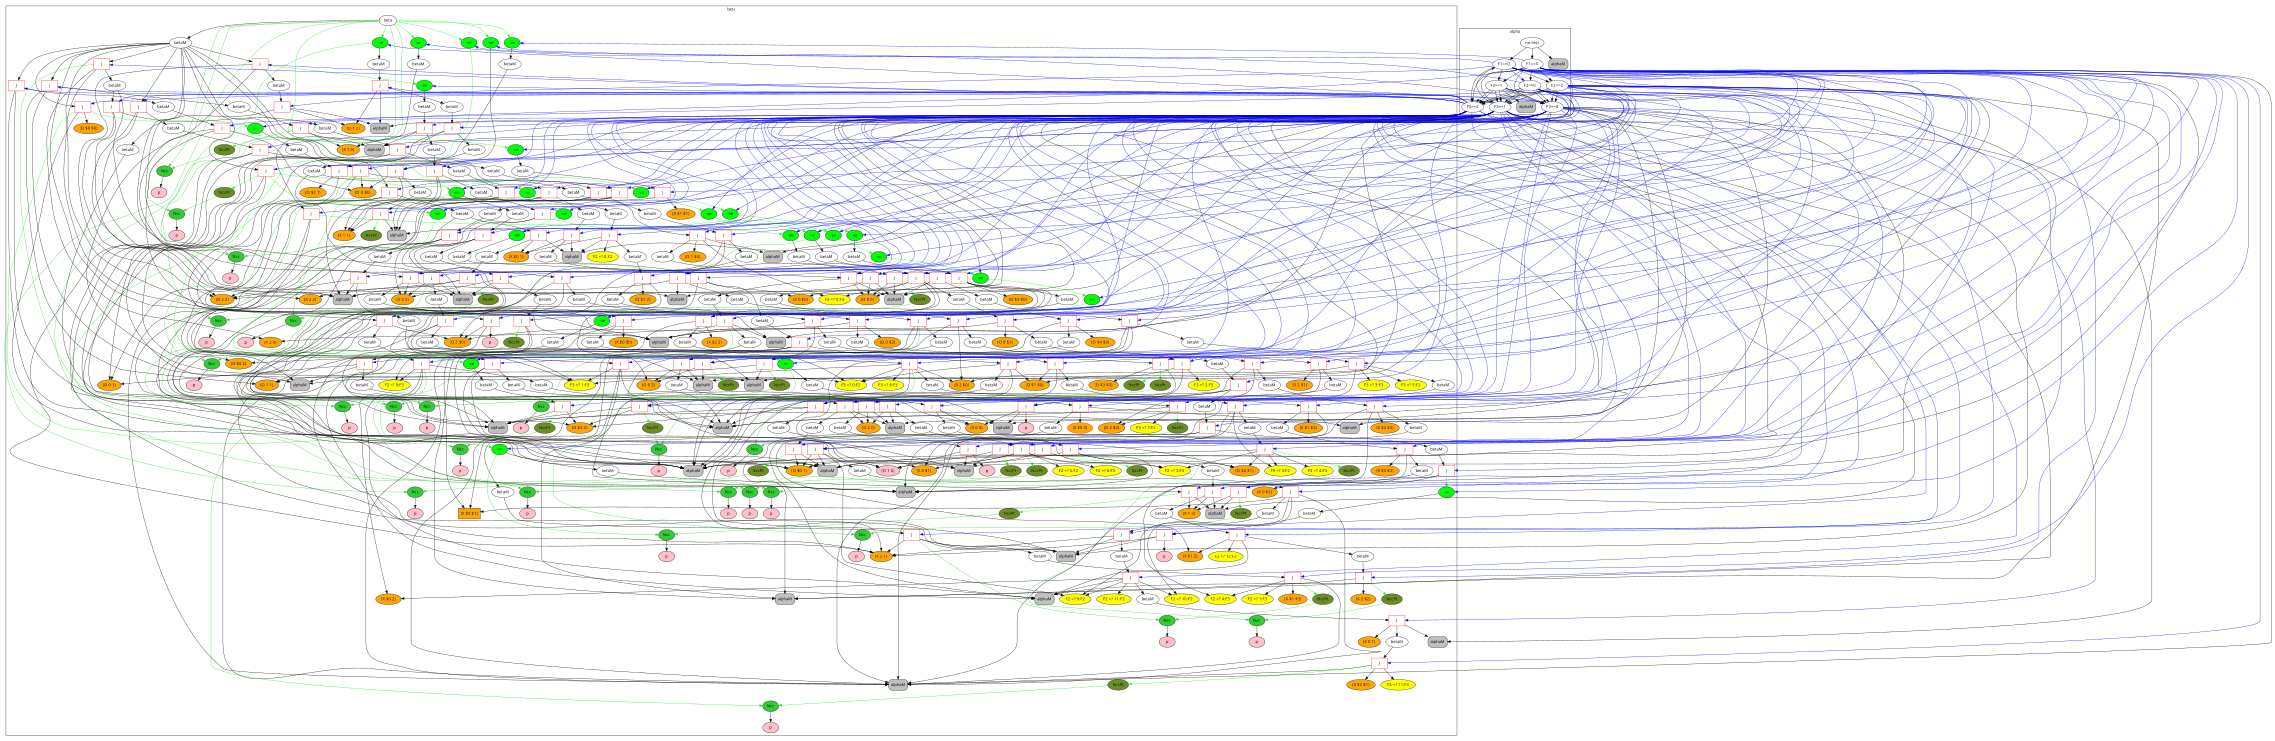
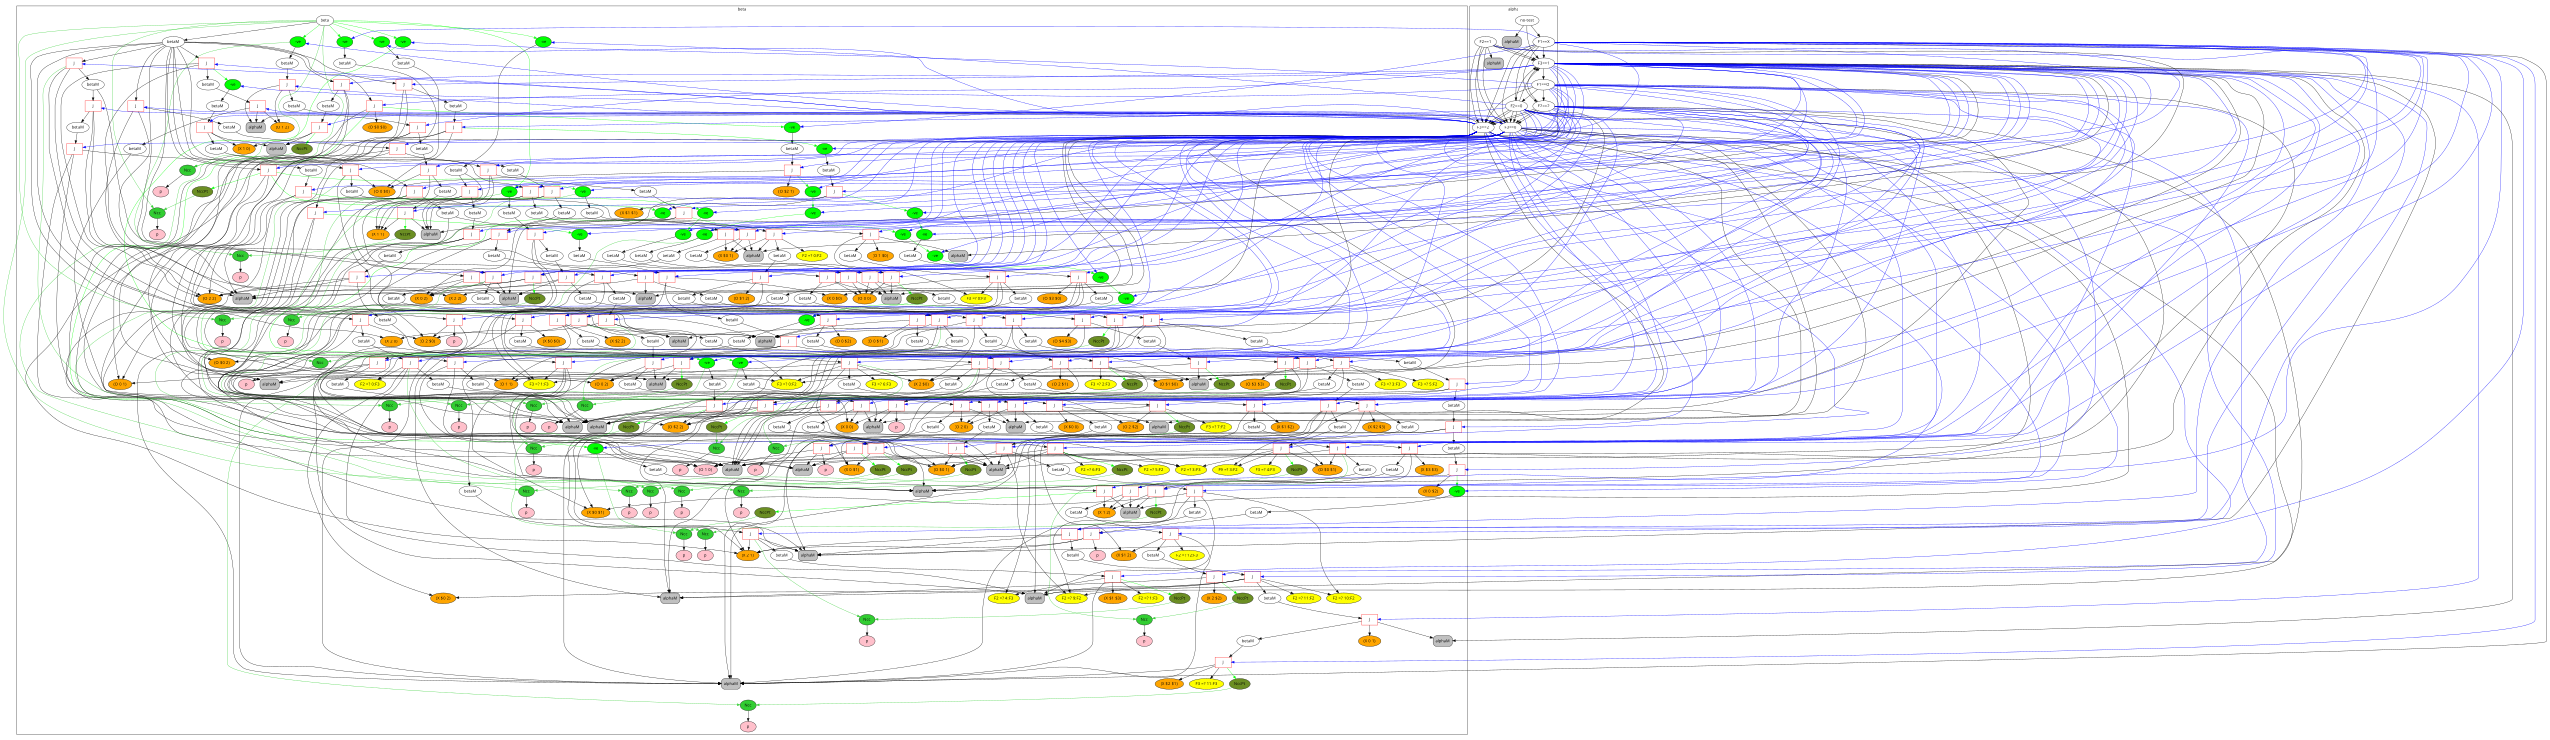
edge "no-test" -> "F1==O": now "no-test" -> "F3==1"
edge "F1==O" -> "F2==0": color blue -> black
edge "F1==O" -> "F2==1": removed
edge "F1==X" -> "F2==1": removed
node "(X $0 0)": color red -> black
node "(X $0 $1)": shape box -> ellipse
